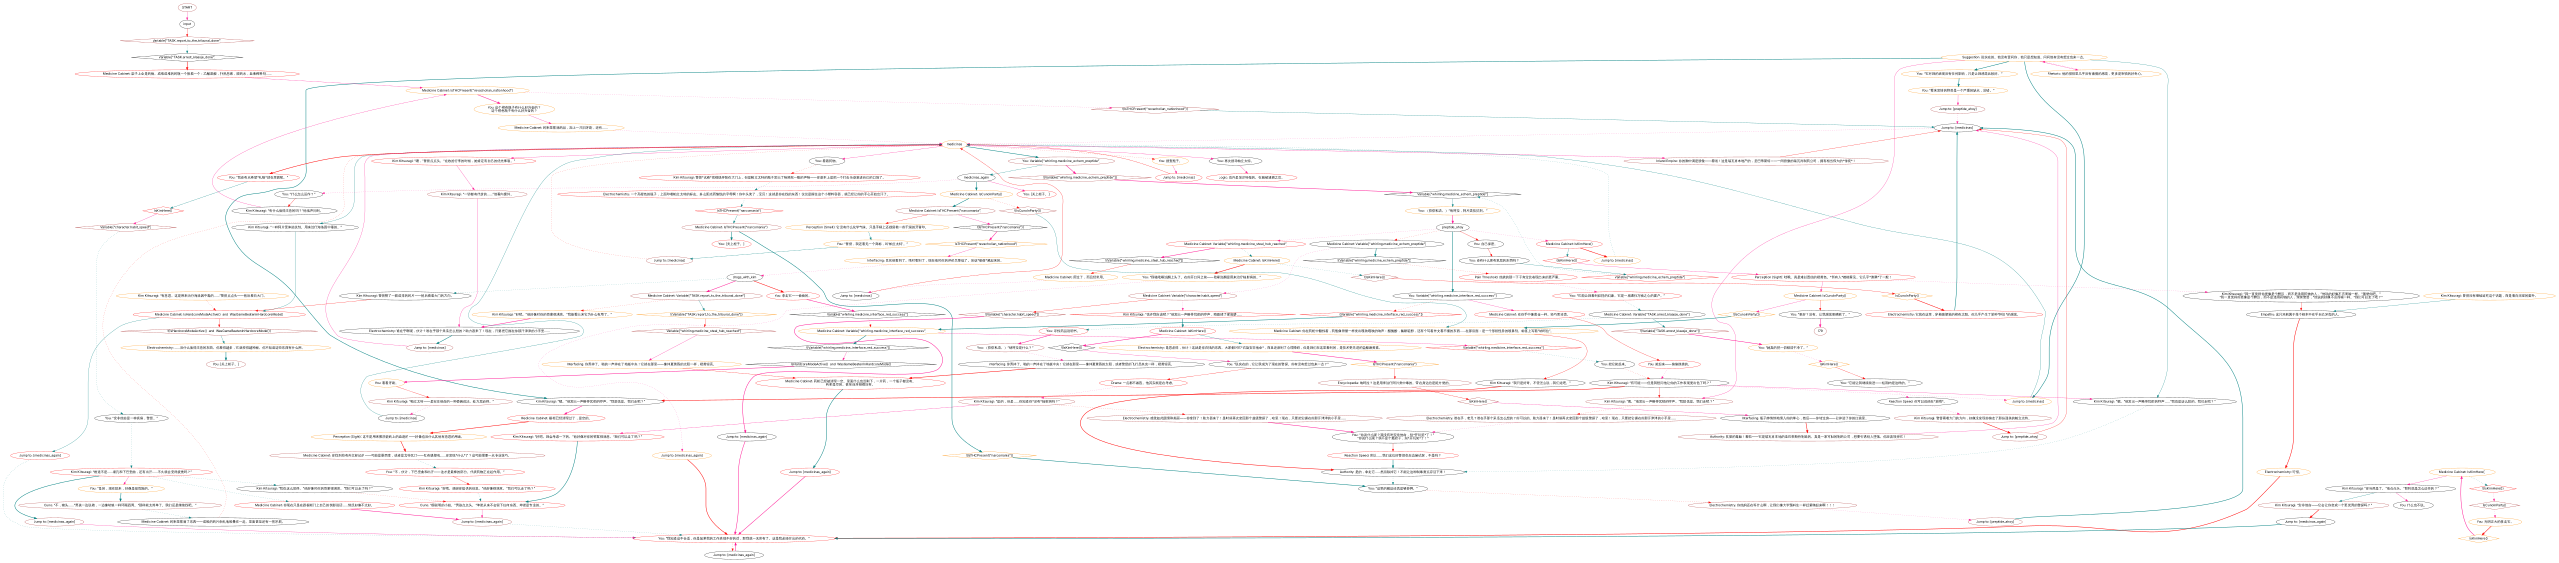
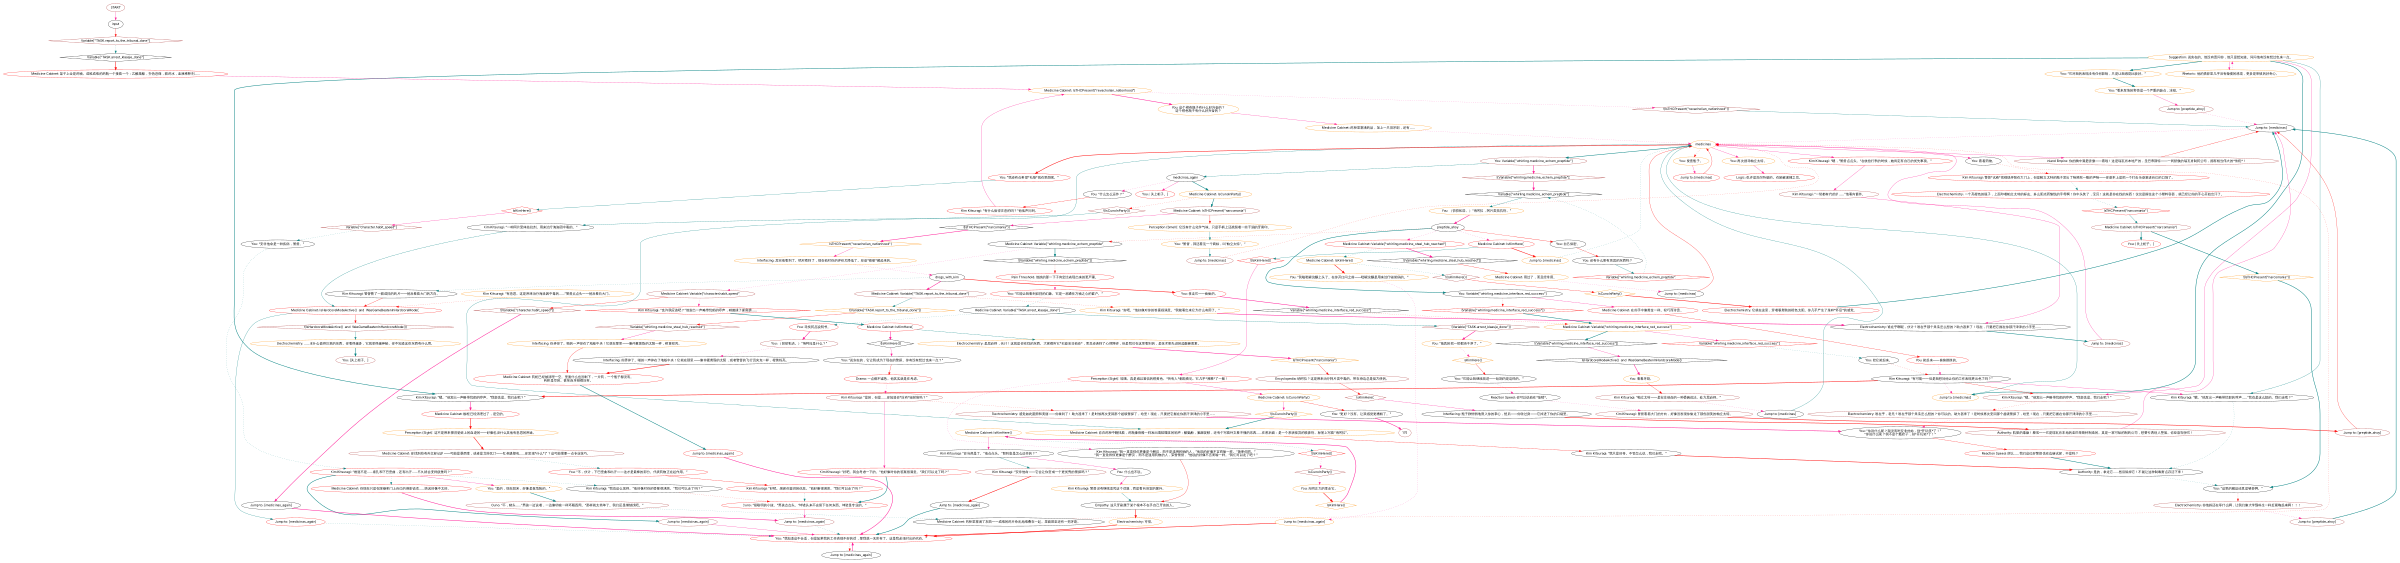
node "You: 再次搜寻帕立太特。": color black -> darkorange
node "Kim Kitsuragi: “有什么值得注意的吗？”他低声问到。": color black -> red
edge "You: 什么也不说。" -> "Kim Kitsuragi: 警督没有继续追究这个话题，而是看向浴室的窗外。": added
